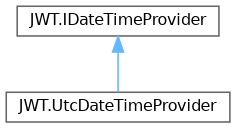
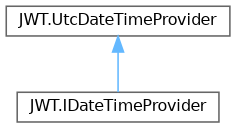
edge "JWT.UtcDateTimeProvider" -> "JWT.IDateTimeProvider": reversed
